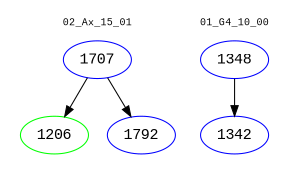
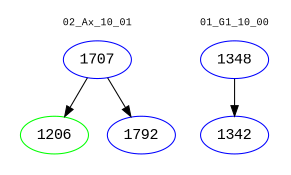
cluster "02_Ax_15_01": label "02_Ax_15_01" -> "02_Ax_10_01"
cluster "01_G4_10_00": label "01_G4_10_00" -> "01_G1_10_00"
